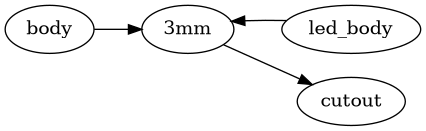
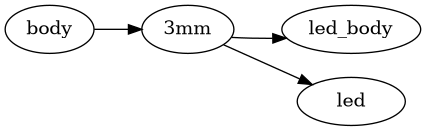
edge "led_body" -> "3mm": reversed
node "cutout": label "cutout" -> "led"
